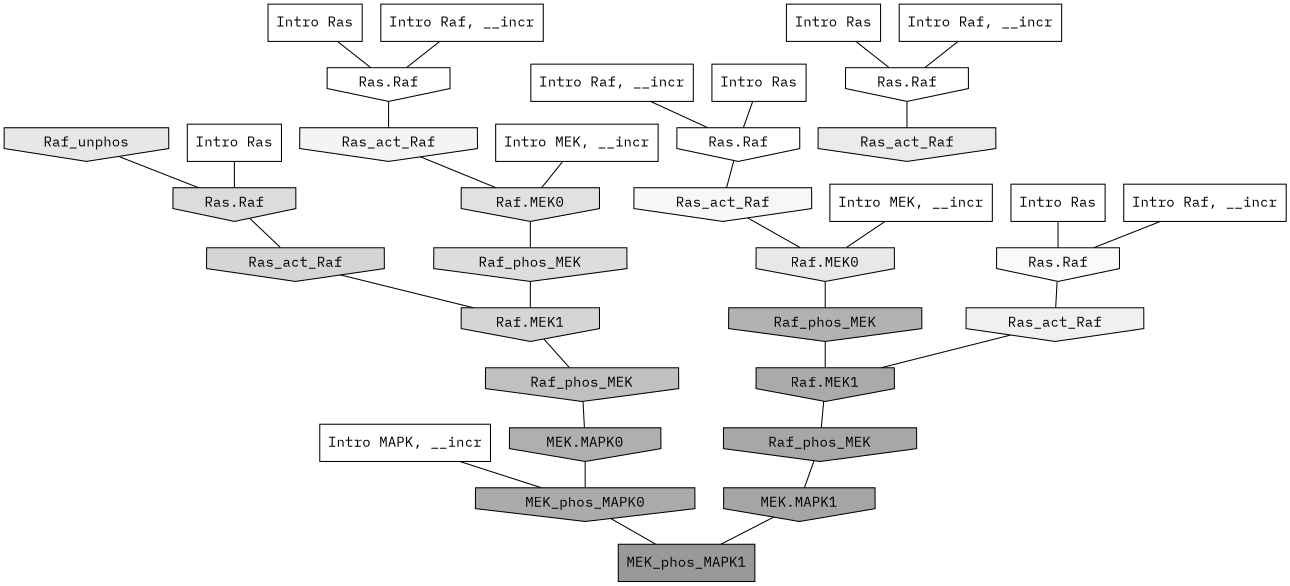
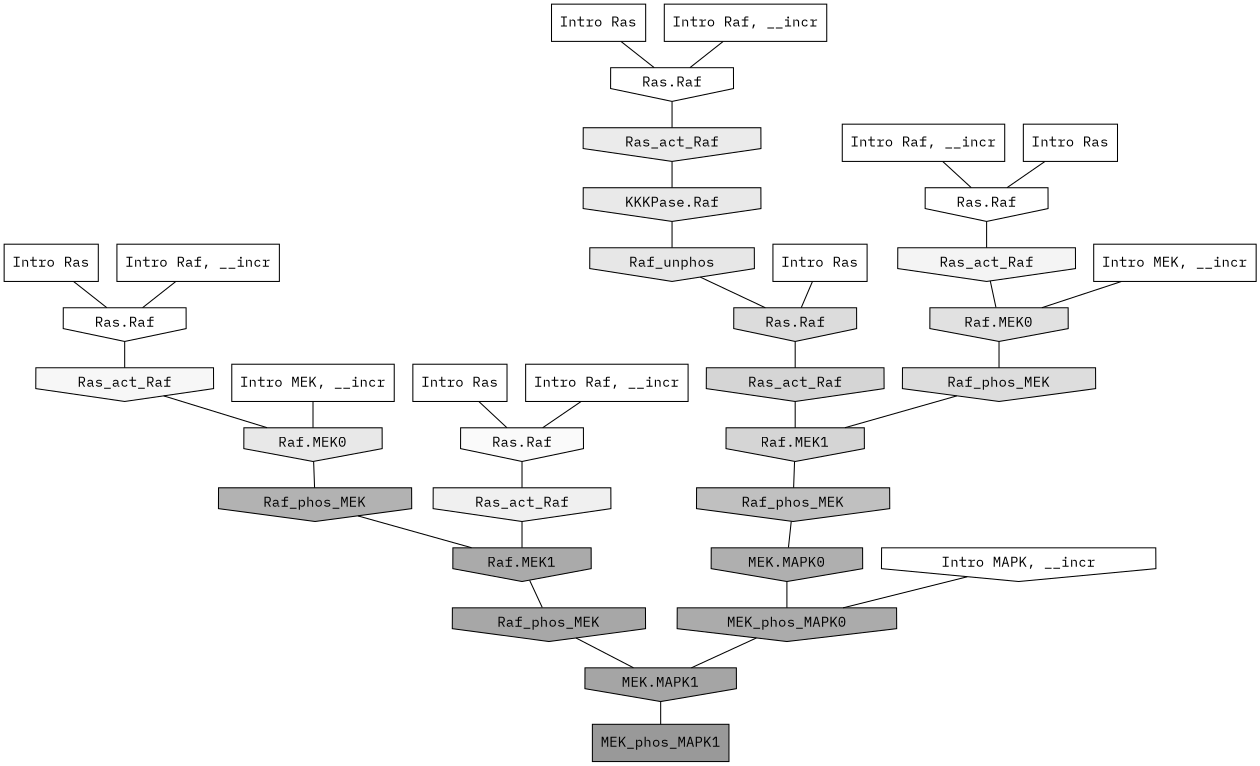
node "KKKPase.Raf": added
node "Intro MAPK, __incr": shape box -> invhouse
edge "MEK_phos_MAPK0" -- "MEK_phos_MAPK1": now "MEK_phos_MAPK0" -- "MEK.MAPK1"
